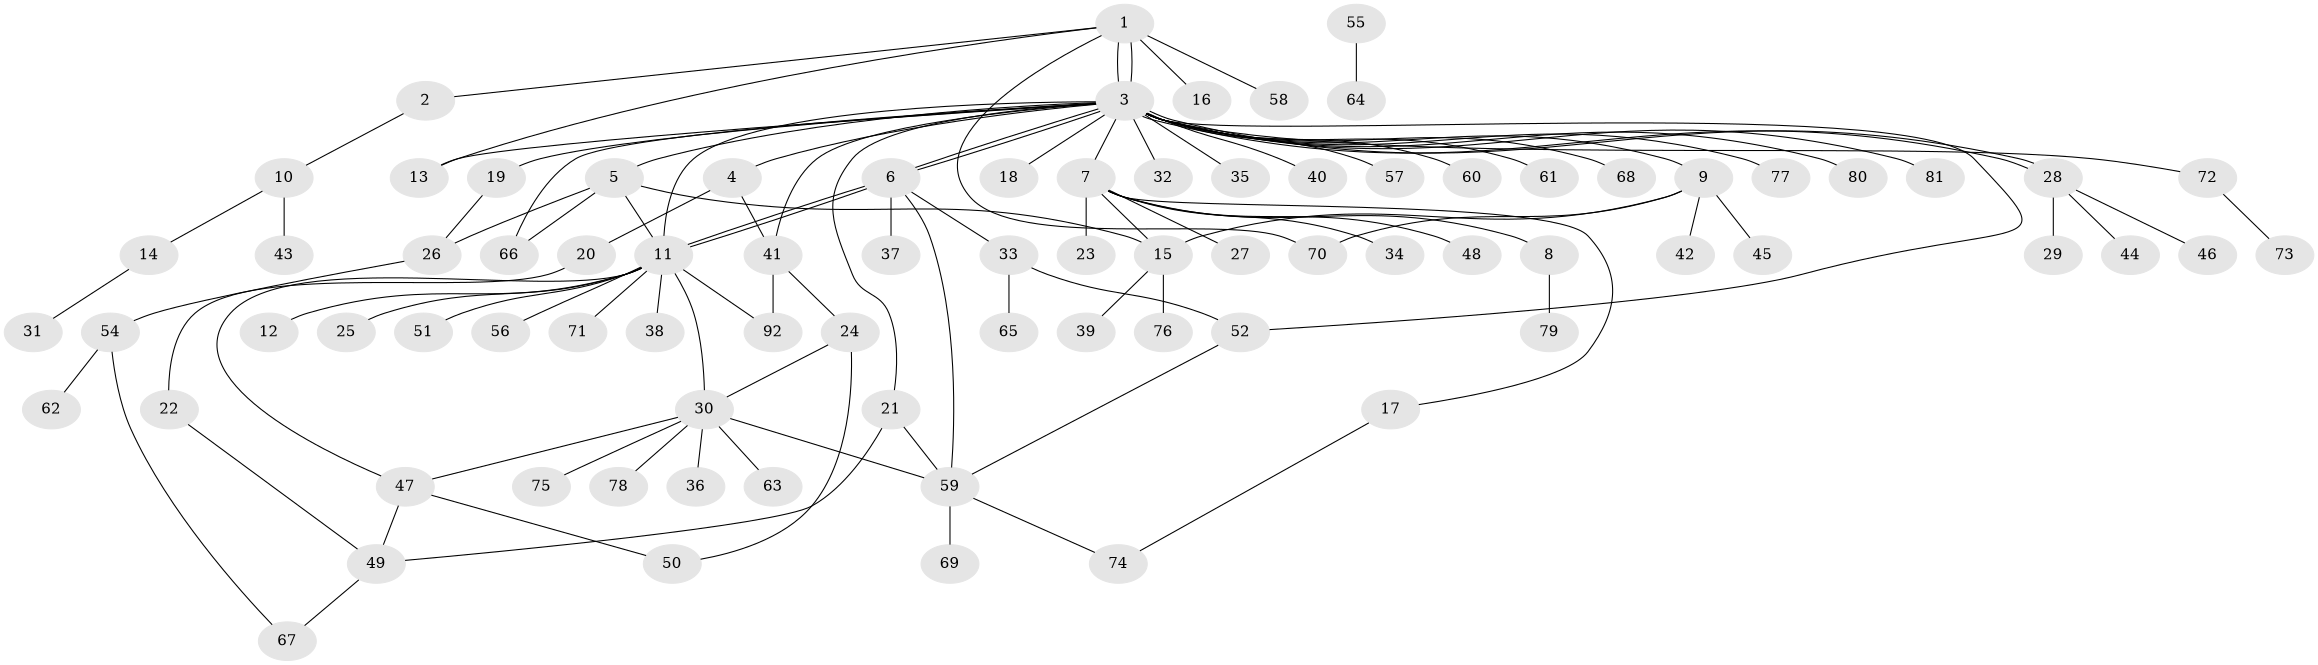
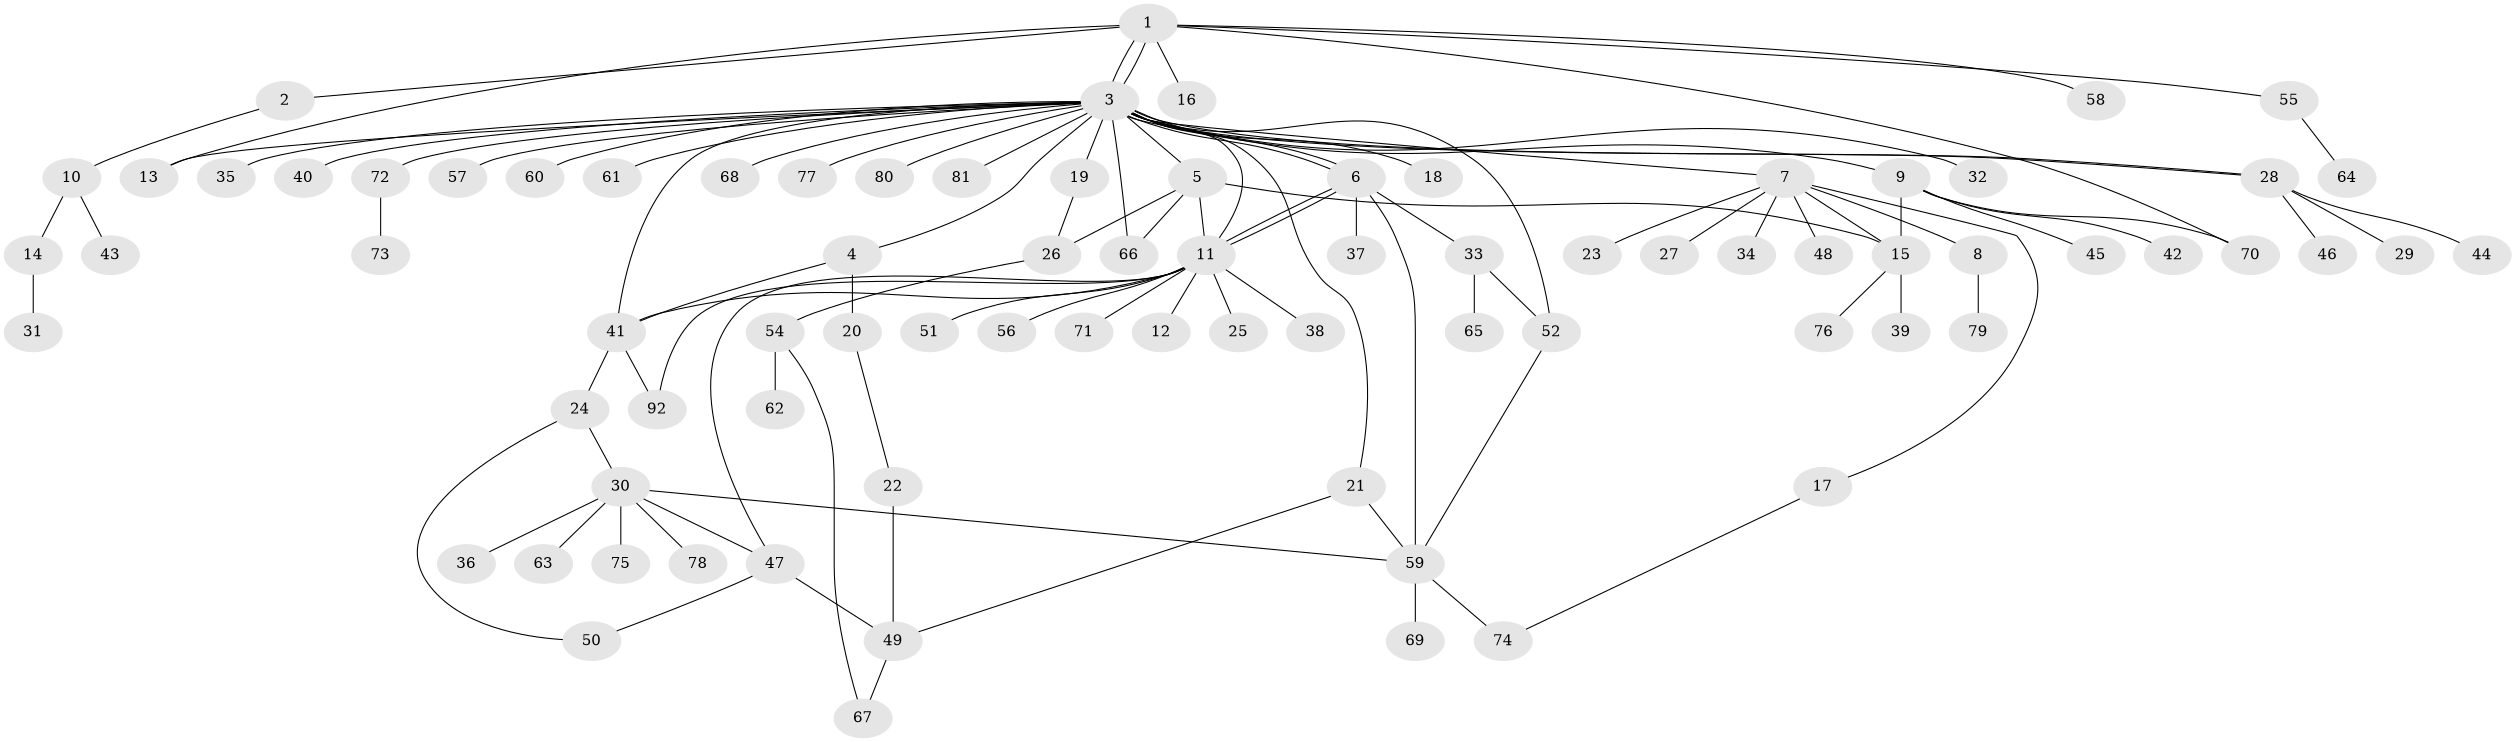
edge "1" -- "55": added
edge "11" -- "30": now "11" -- "41"
